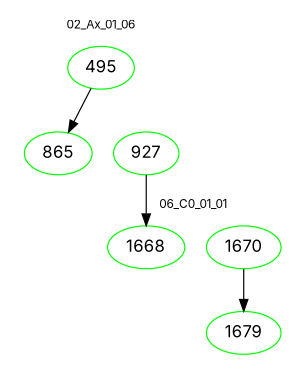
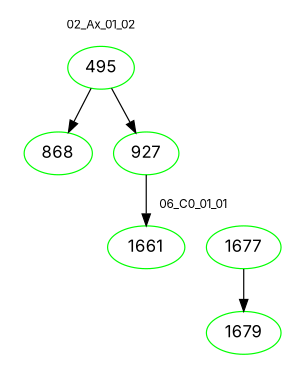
cluster "02_Ax_01_06": label "02_Ax_01_06" -> "02_Ax_01_02"
edge "495" -> "927": added
node "865": label "865" -> "868"
node "1668": label "1668" -> "1661"
node "1670": label "1670" -> "1677"
